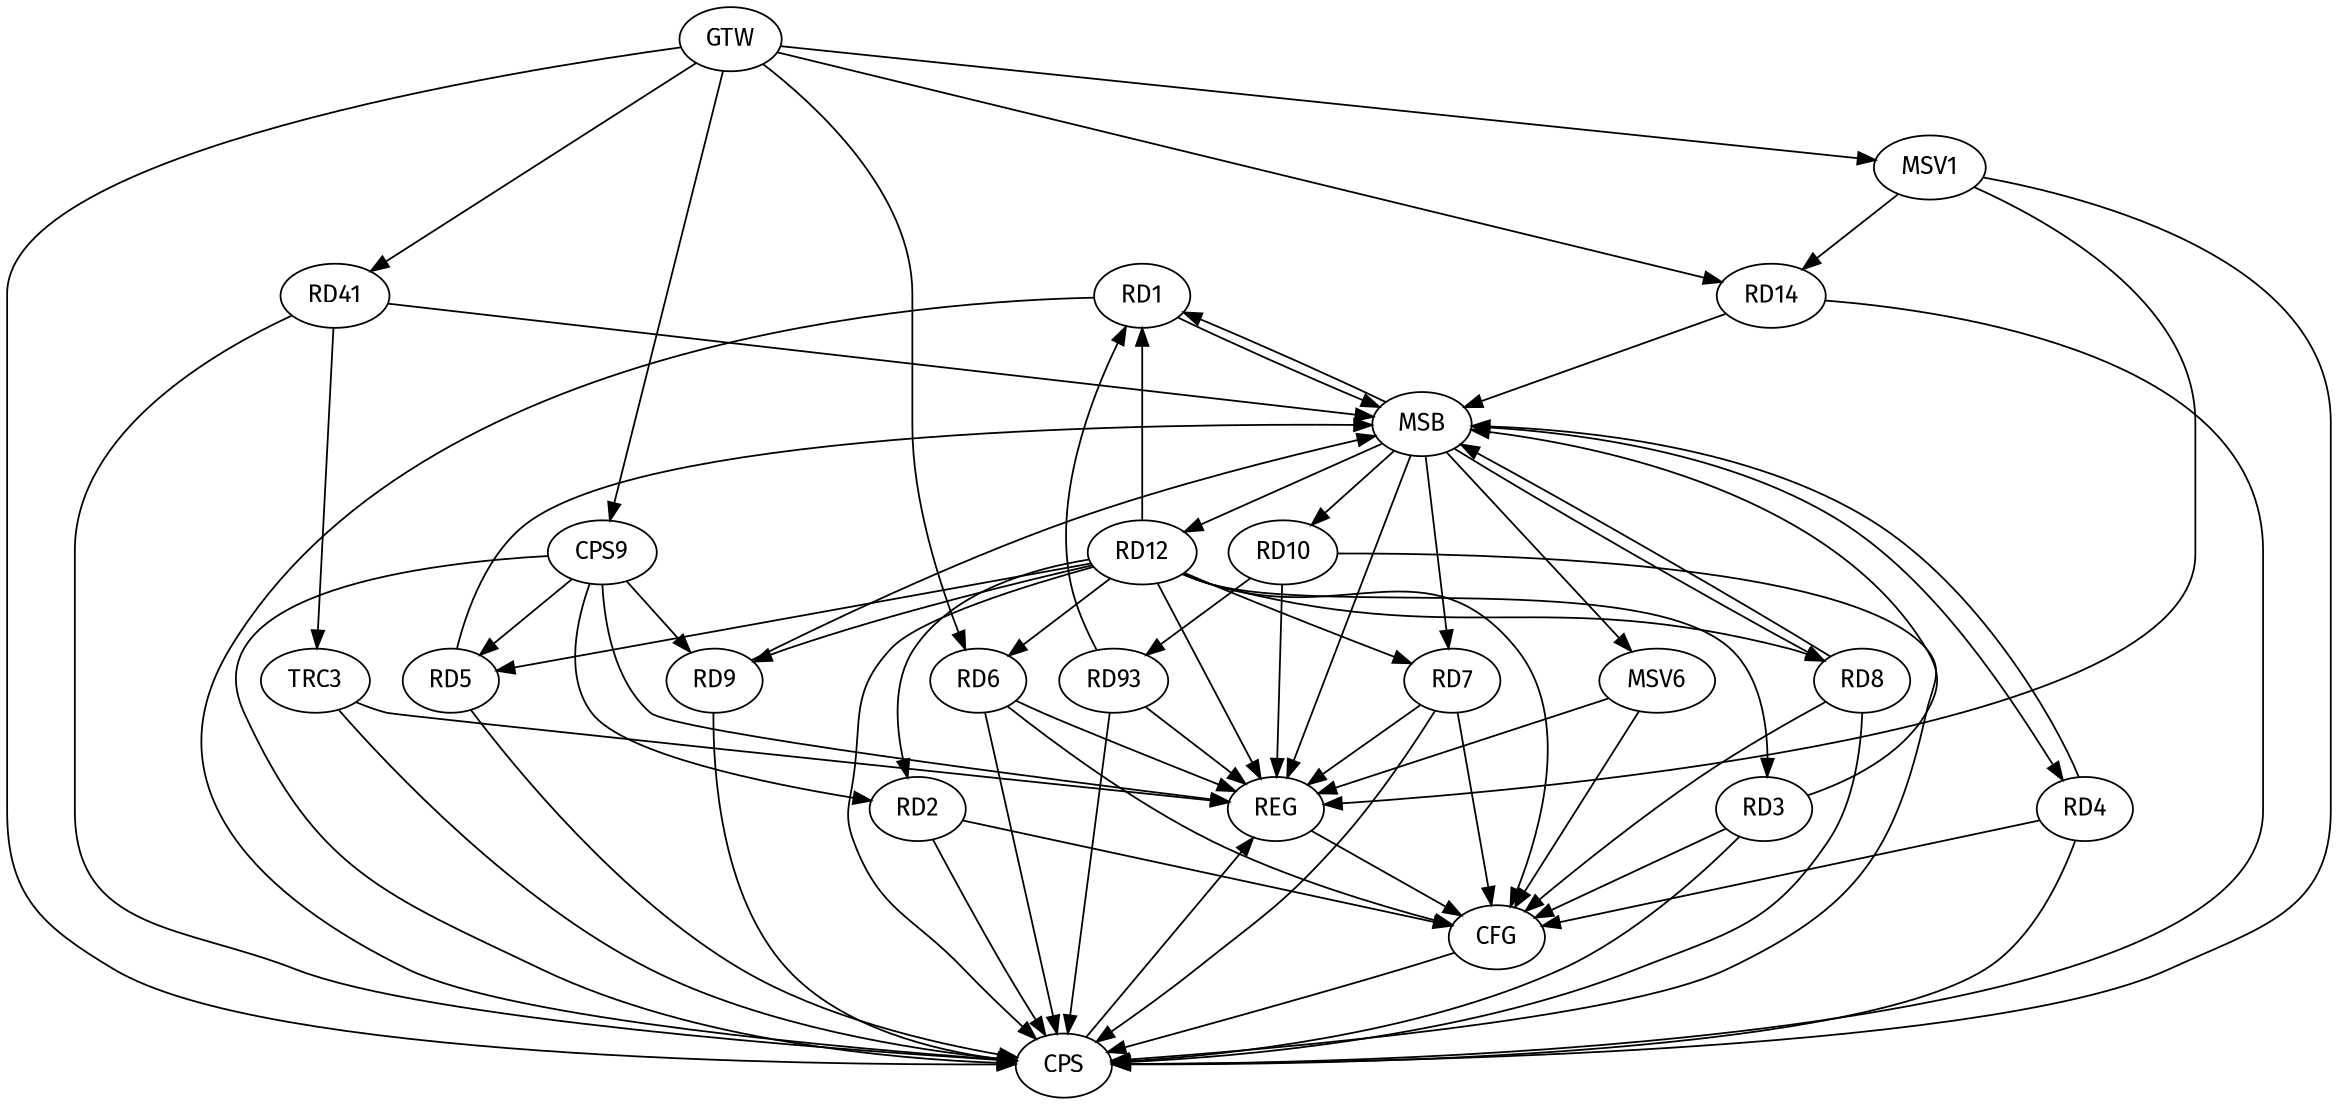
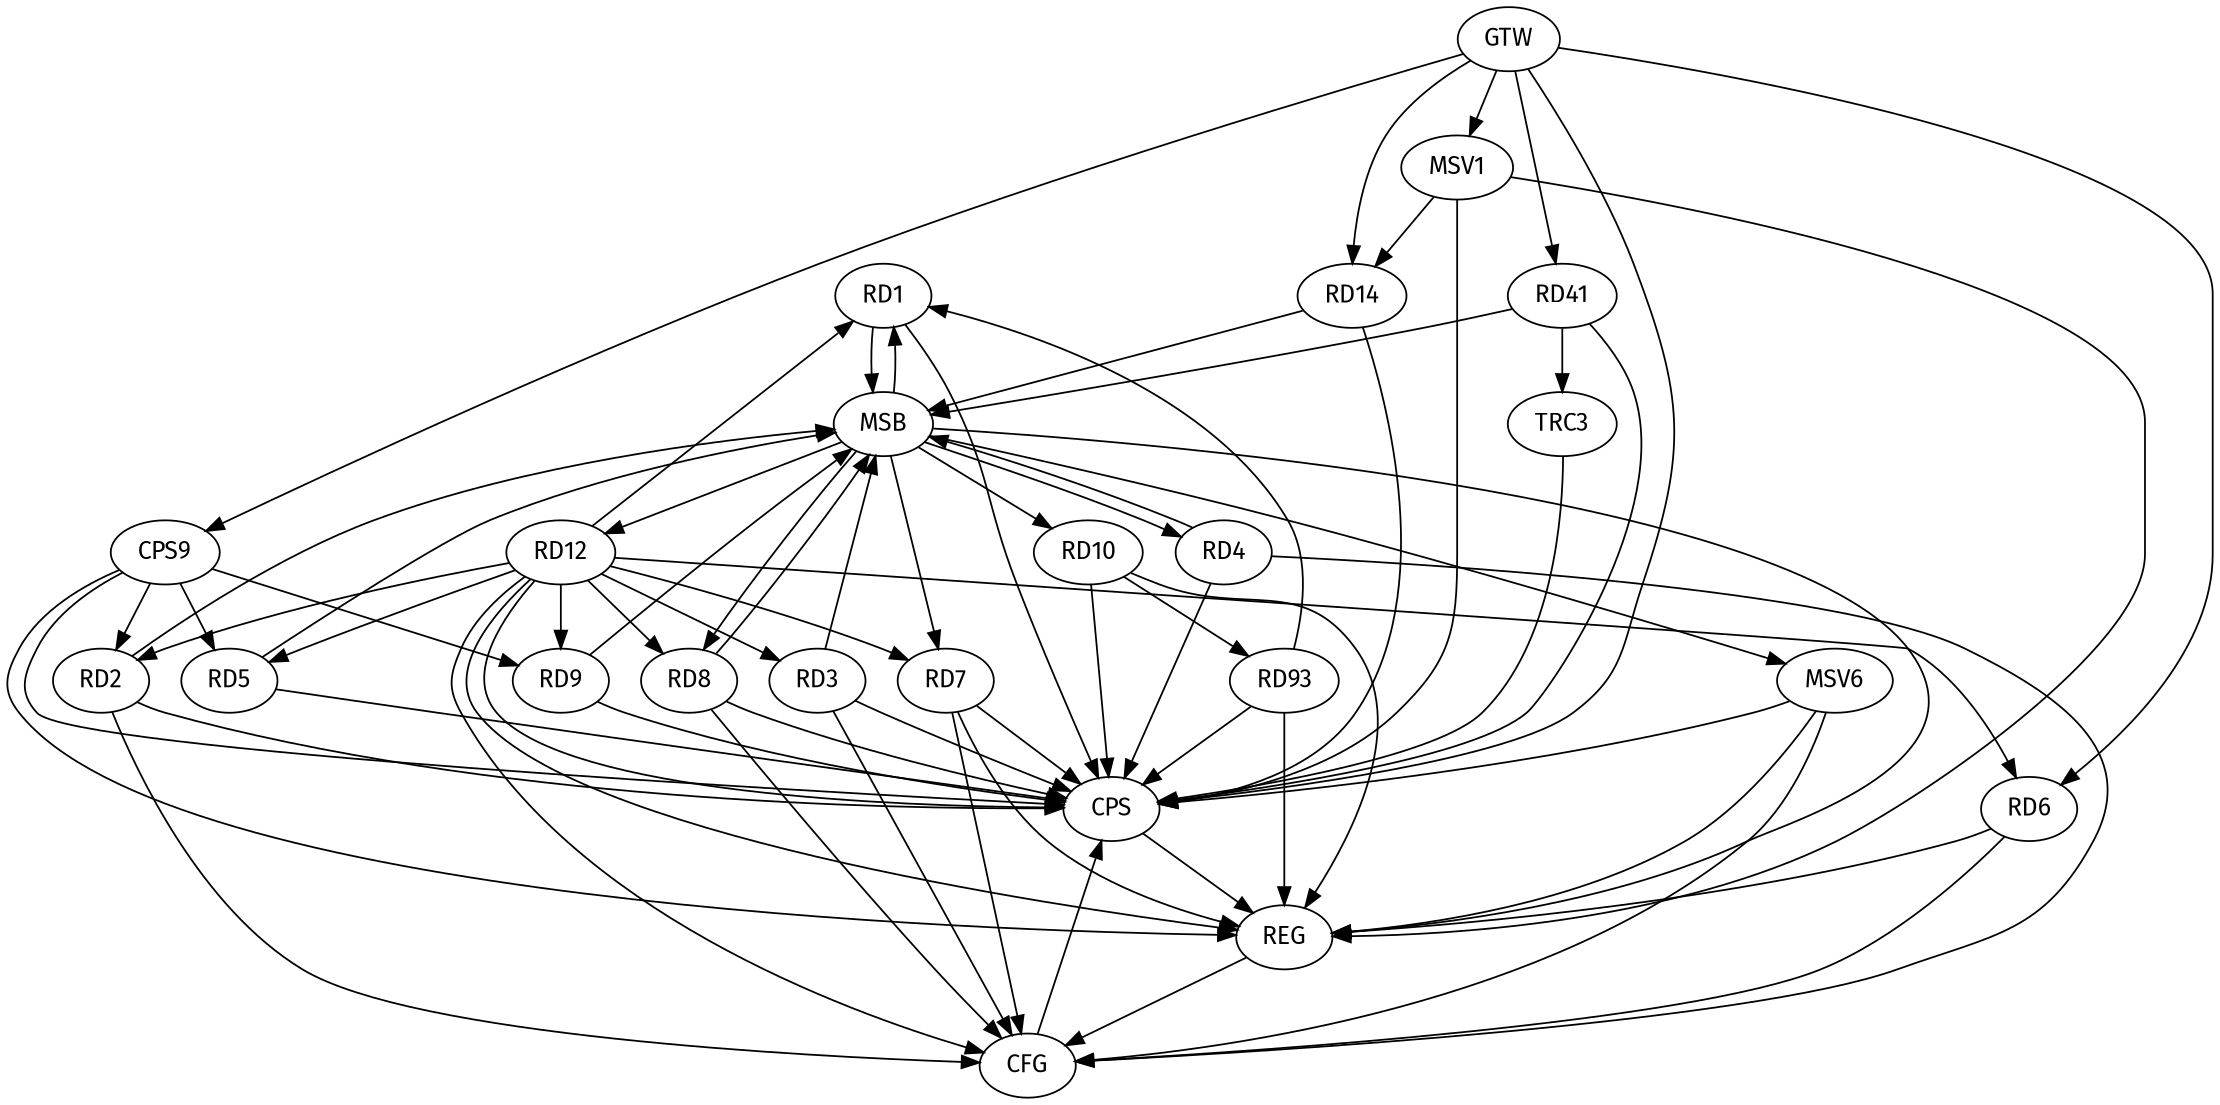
edge "RD2" -> "MSB": added
edge "TRC3" -> "REG": removed
edge "RD6" -> "CPS": now "MSV6" -> "CPS"
